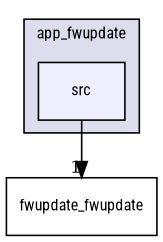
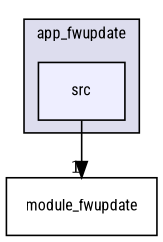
node "fwupdate_fwupdate": label "fwupdate_fwupdate" -> "module_fwupdate"
